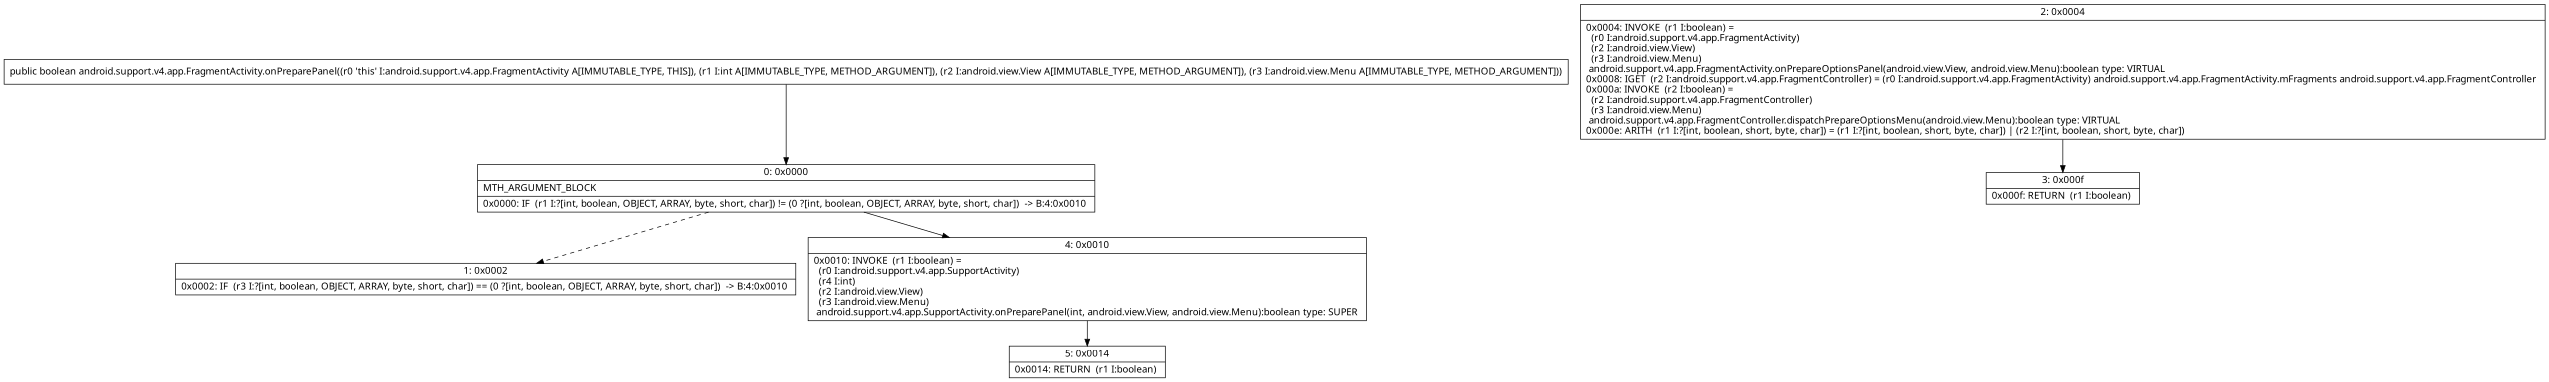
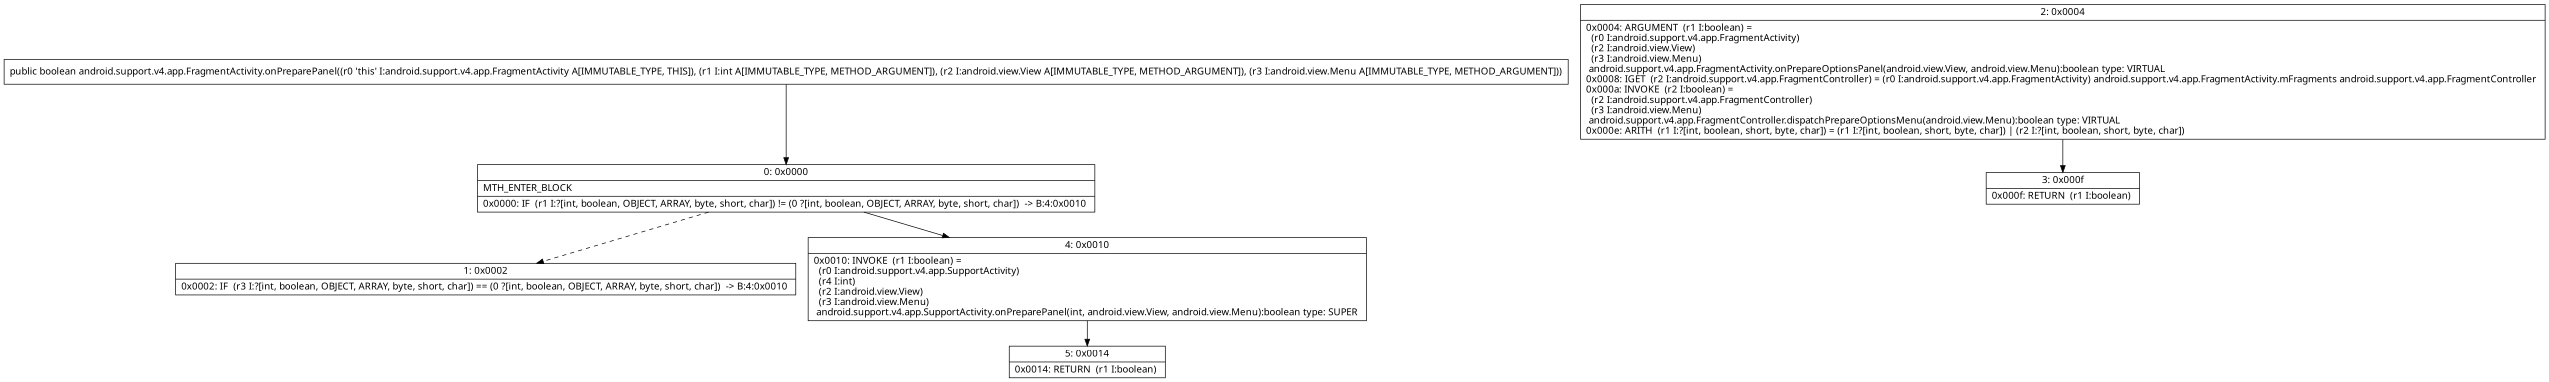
node "2: 0x0004": text "0x0004: INVOKE  (r1 I:boolean) =" -> "0x0004: ARGUMENT  (r1 I:boolean) ="
node "0: 0x0000": text "MTH_ARGUMENT_BLOCK" -> "MTH_ENTER_BLOCK"
